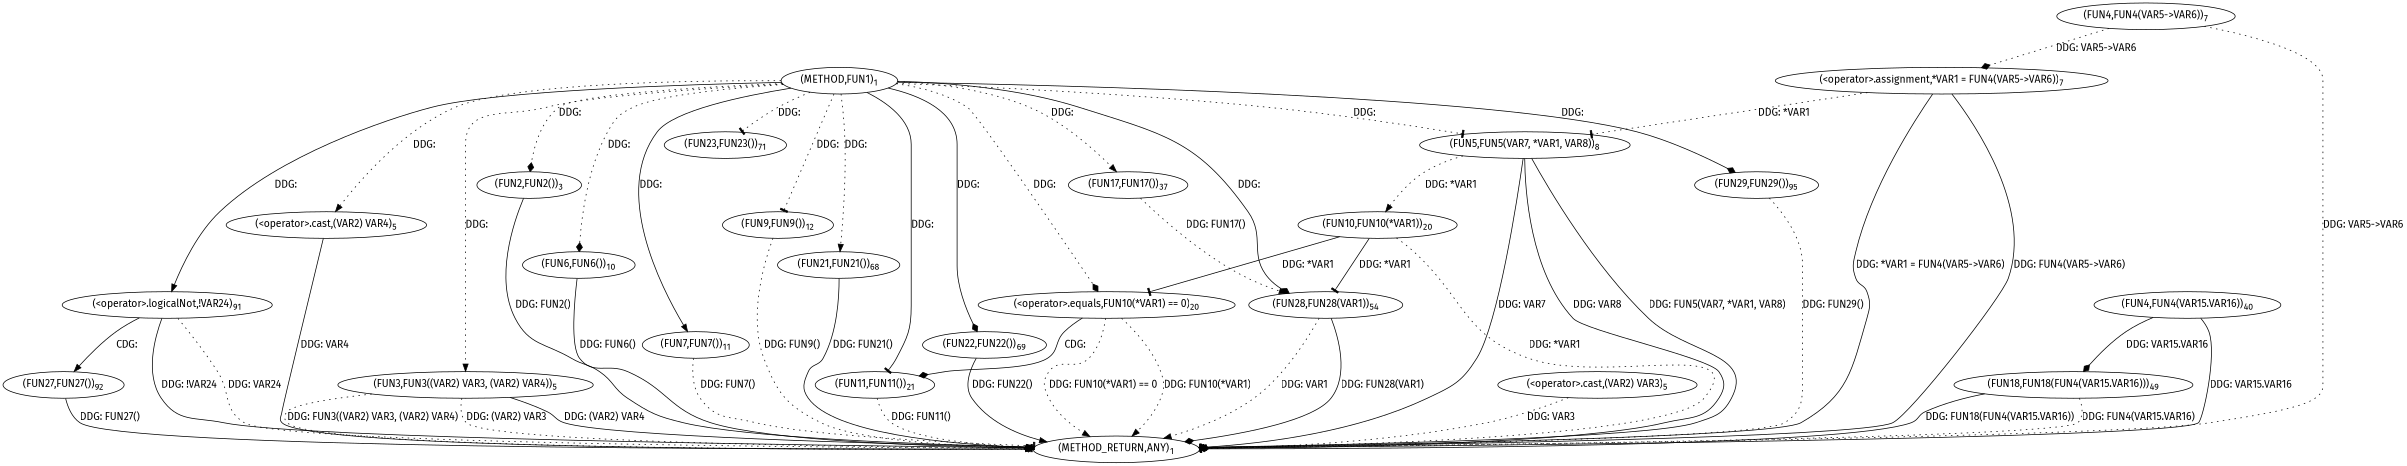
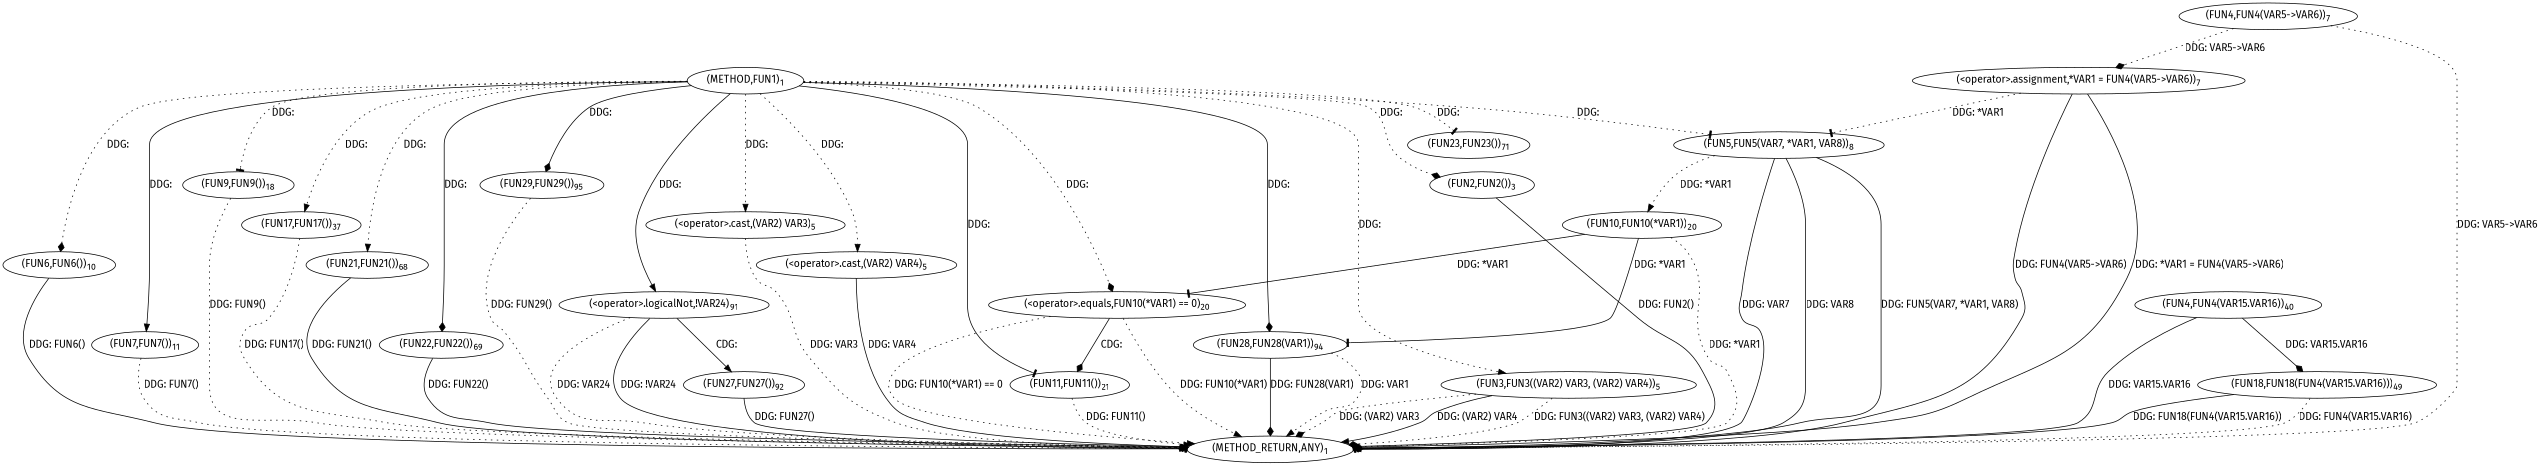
edge "(METHOD,FUN1)" -> "(<operator>.cast,(VAR2) VAR3)": added, label "DDG:"
node "(FUN9,FUN9())": text "12" -> "18"
edge "(FUN17,FUN17())" -> "(FUN28,FUN28(VAR1))": now "(FUN17,FUN17())" -> "(METHOD_RETURN,ANY)"
node "(FUN28,FUN28(VAR1))": text "54" -> "94"
